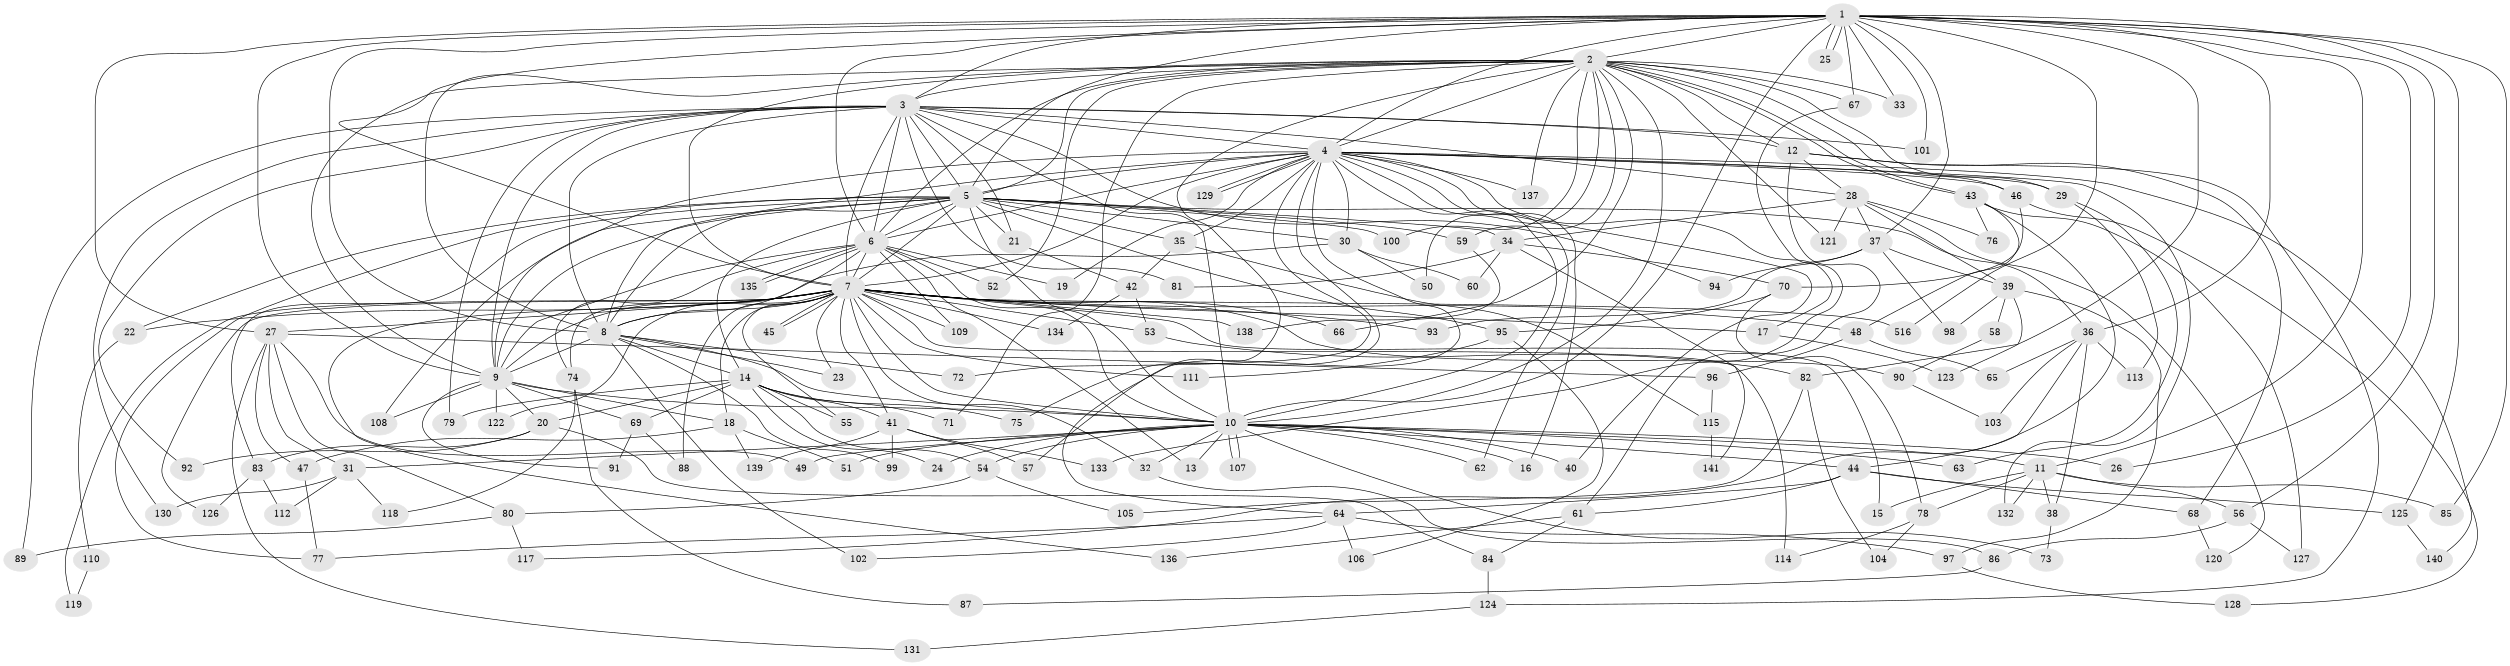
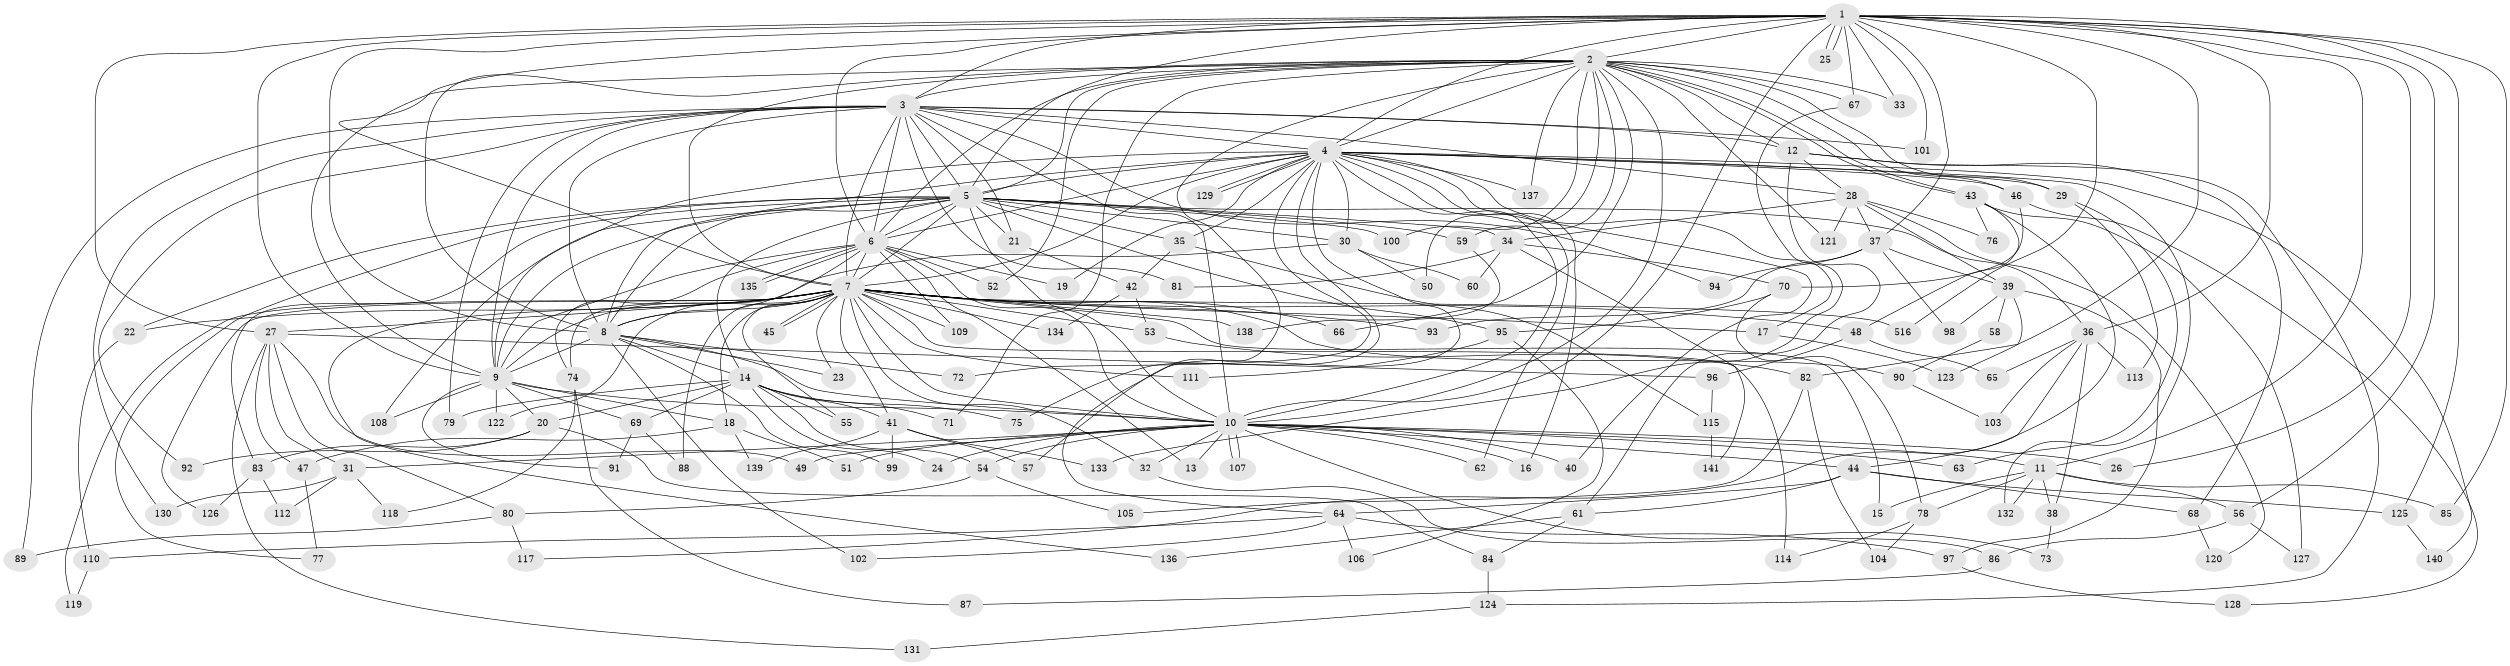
edge "64" -- "77": now "64" -- "110"
